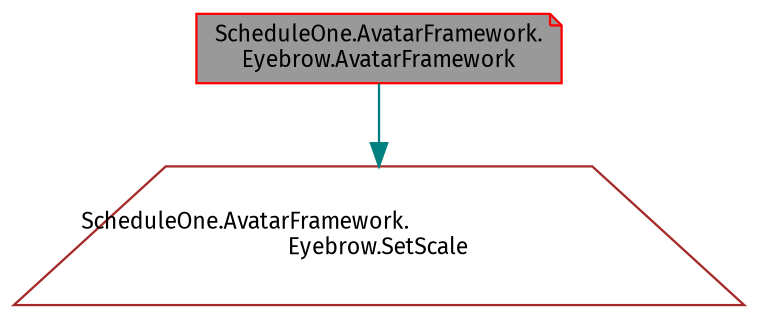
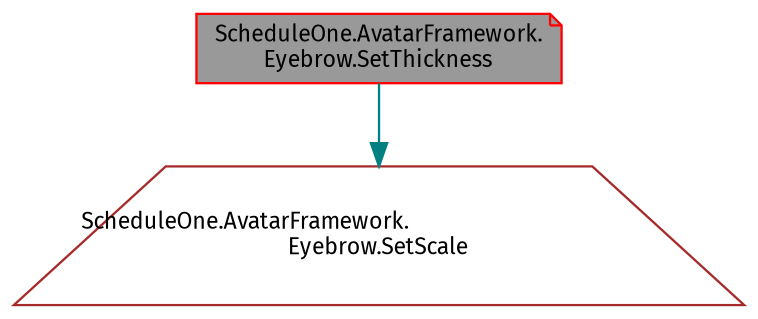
node "ScheduleOne.AvatarFramework. Eyebrow.AvatarFramework": label "ScheduleOne.AvatarFramework. Eyebrow.AvatarFramework" -> "ScheduleOne.AvatarFramework. Eyebrow.SetThickness"
